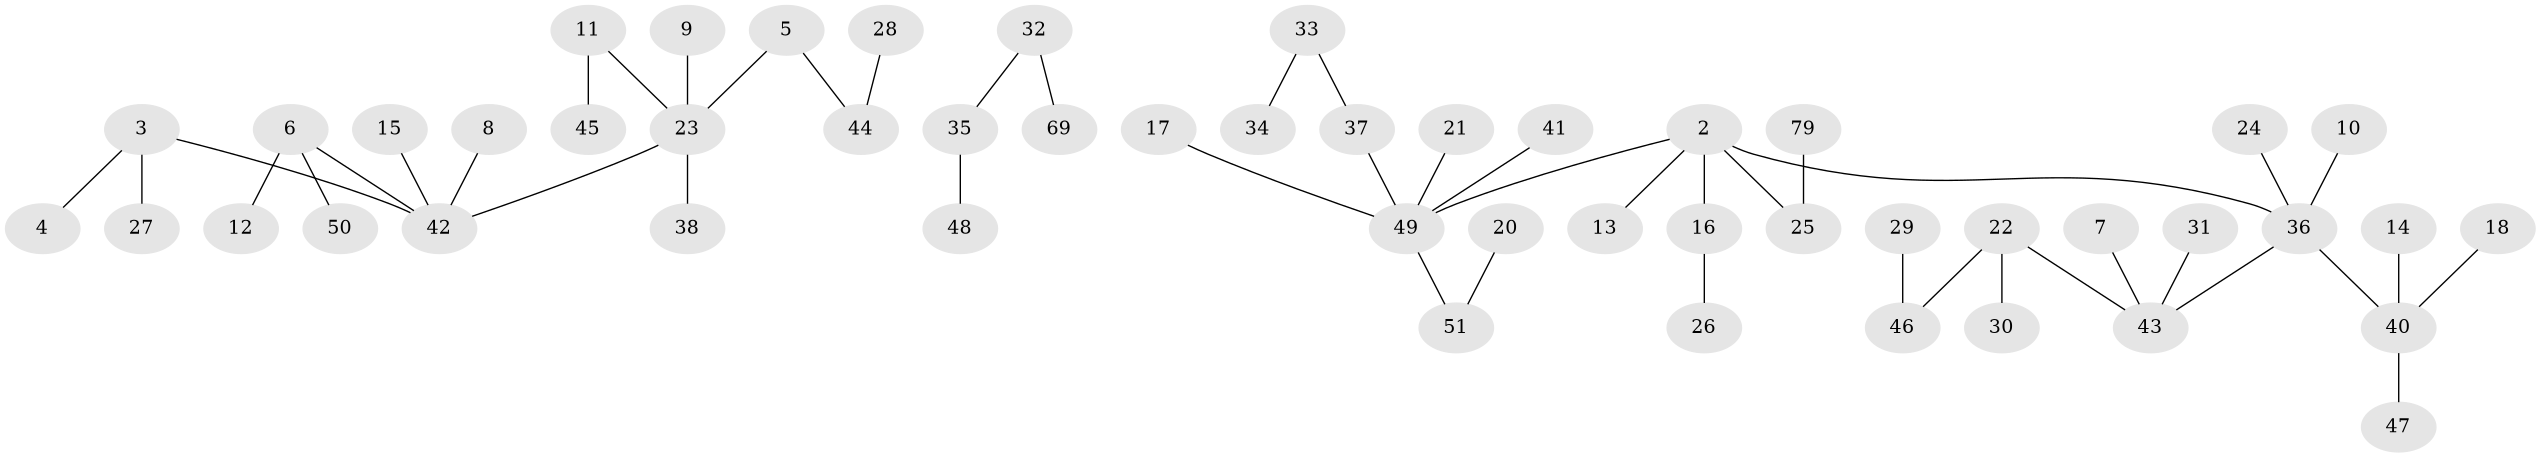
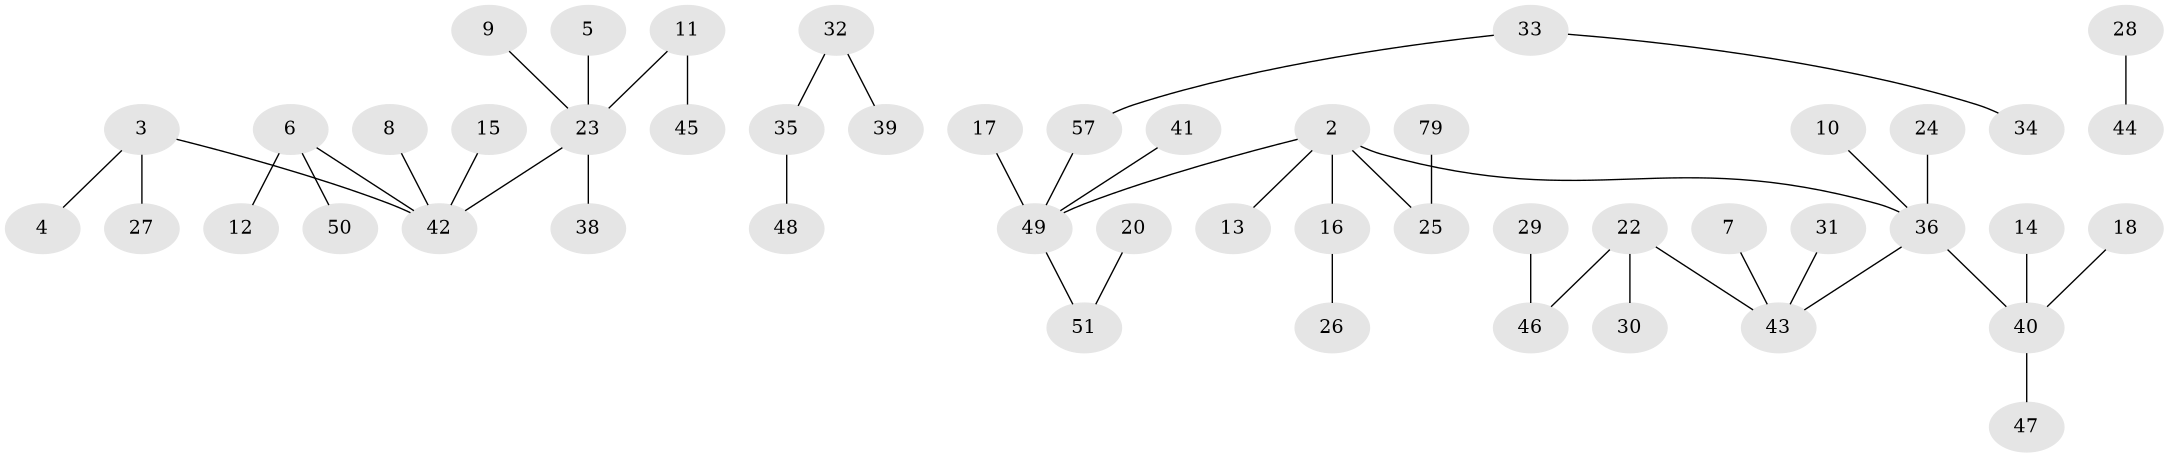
edge "5" -- "44": removed
node "69": label "69" -> "39"
node "37": label "37" -> "57"
node "21": removed
